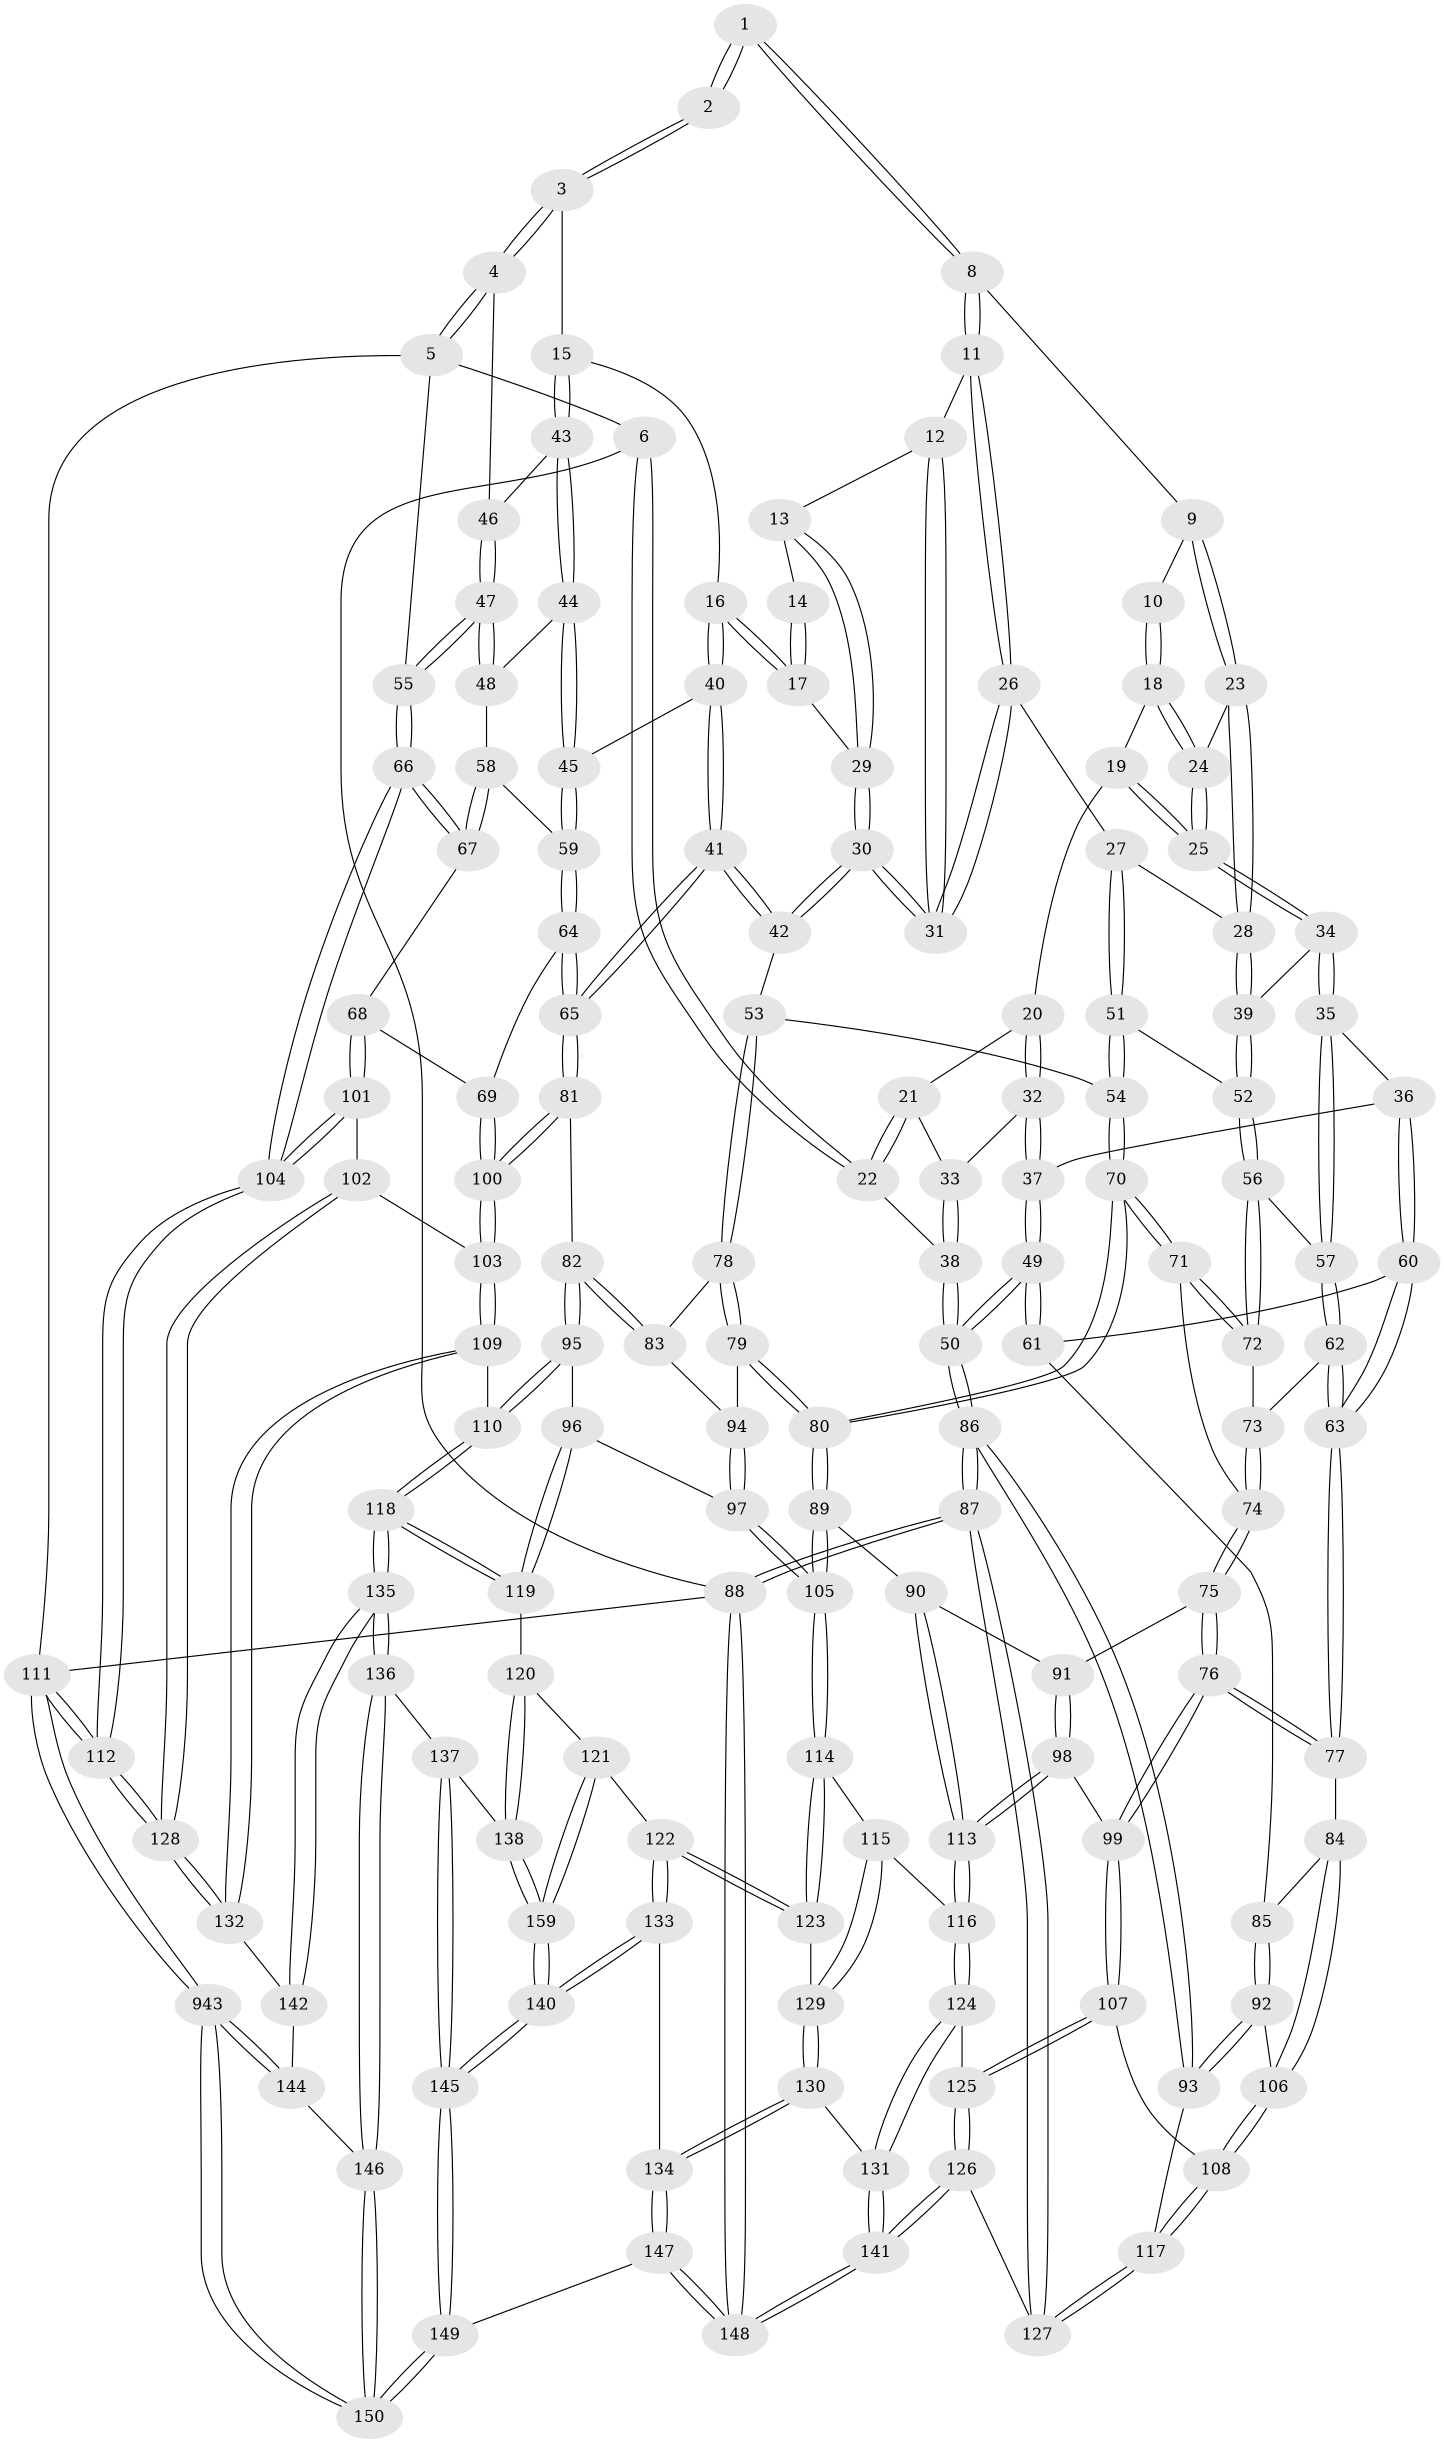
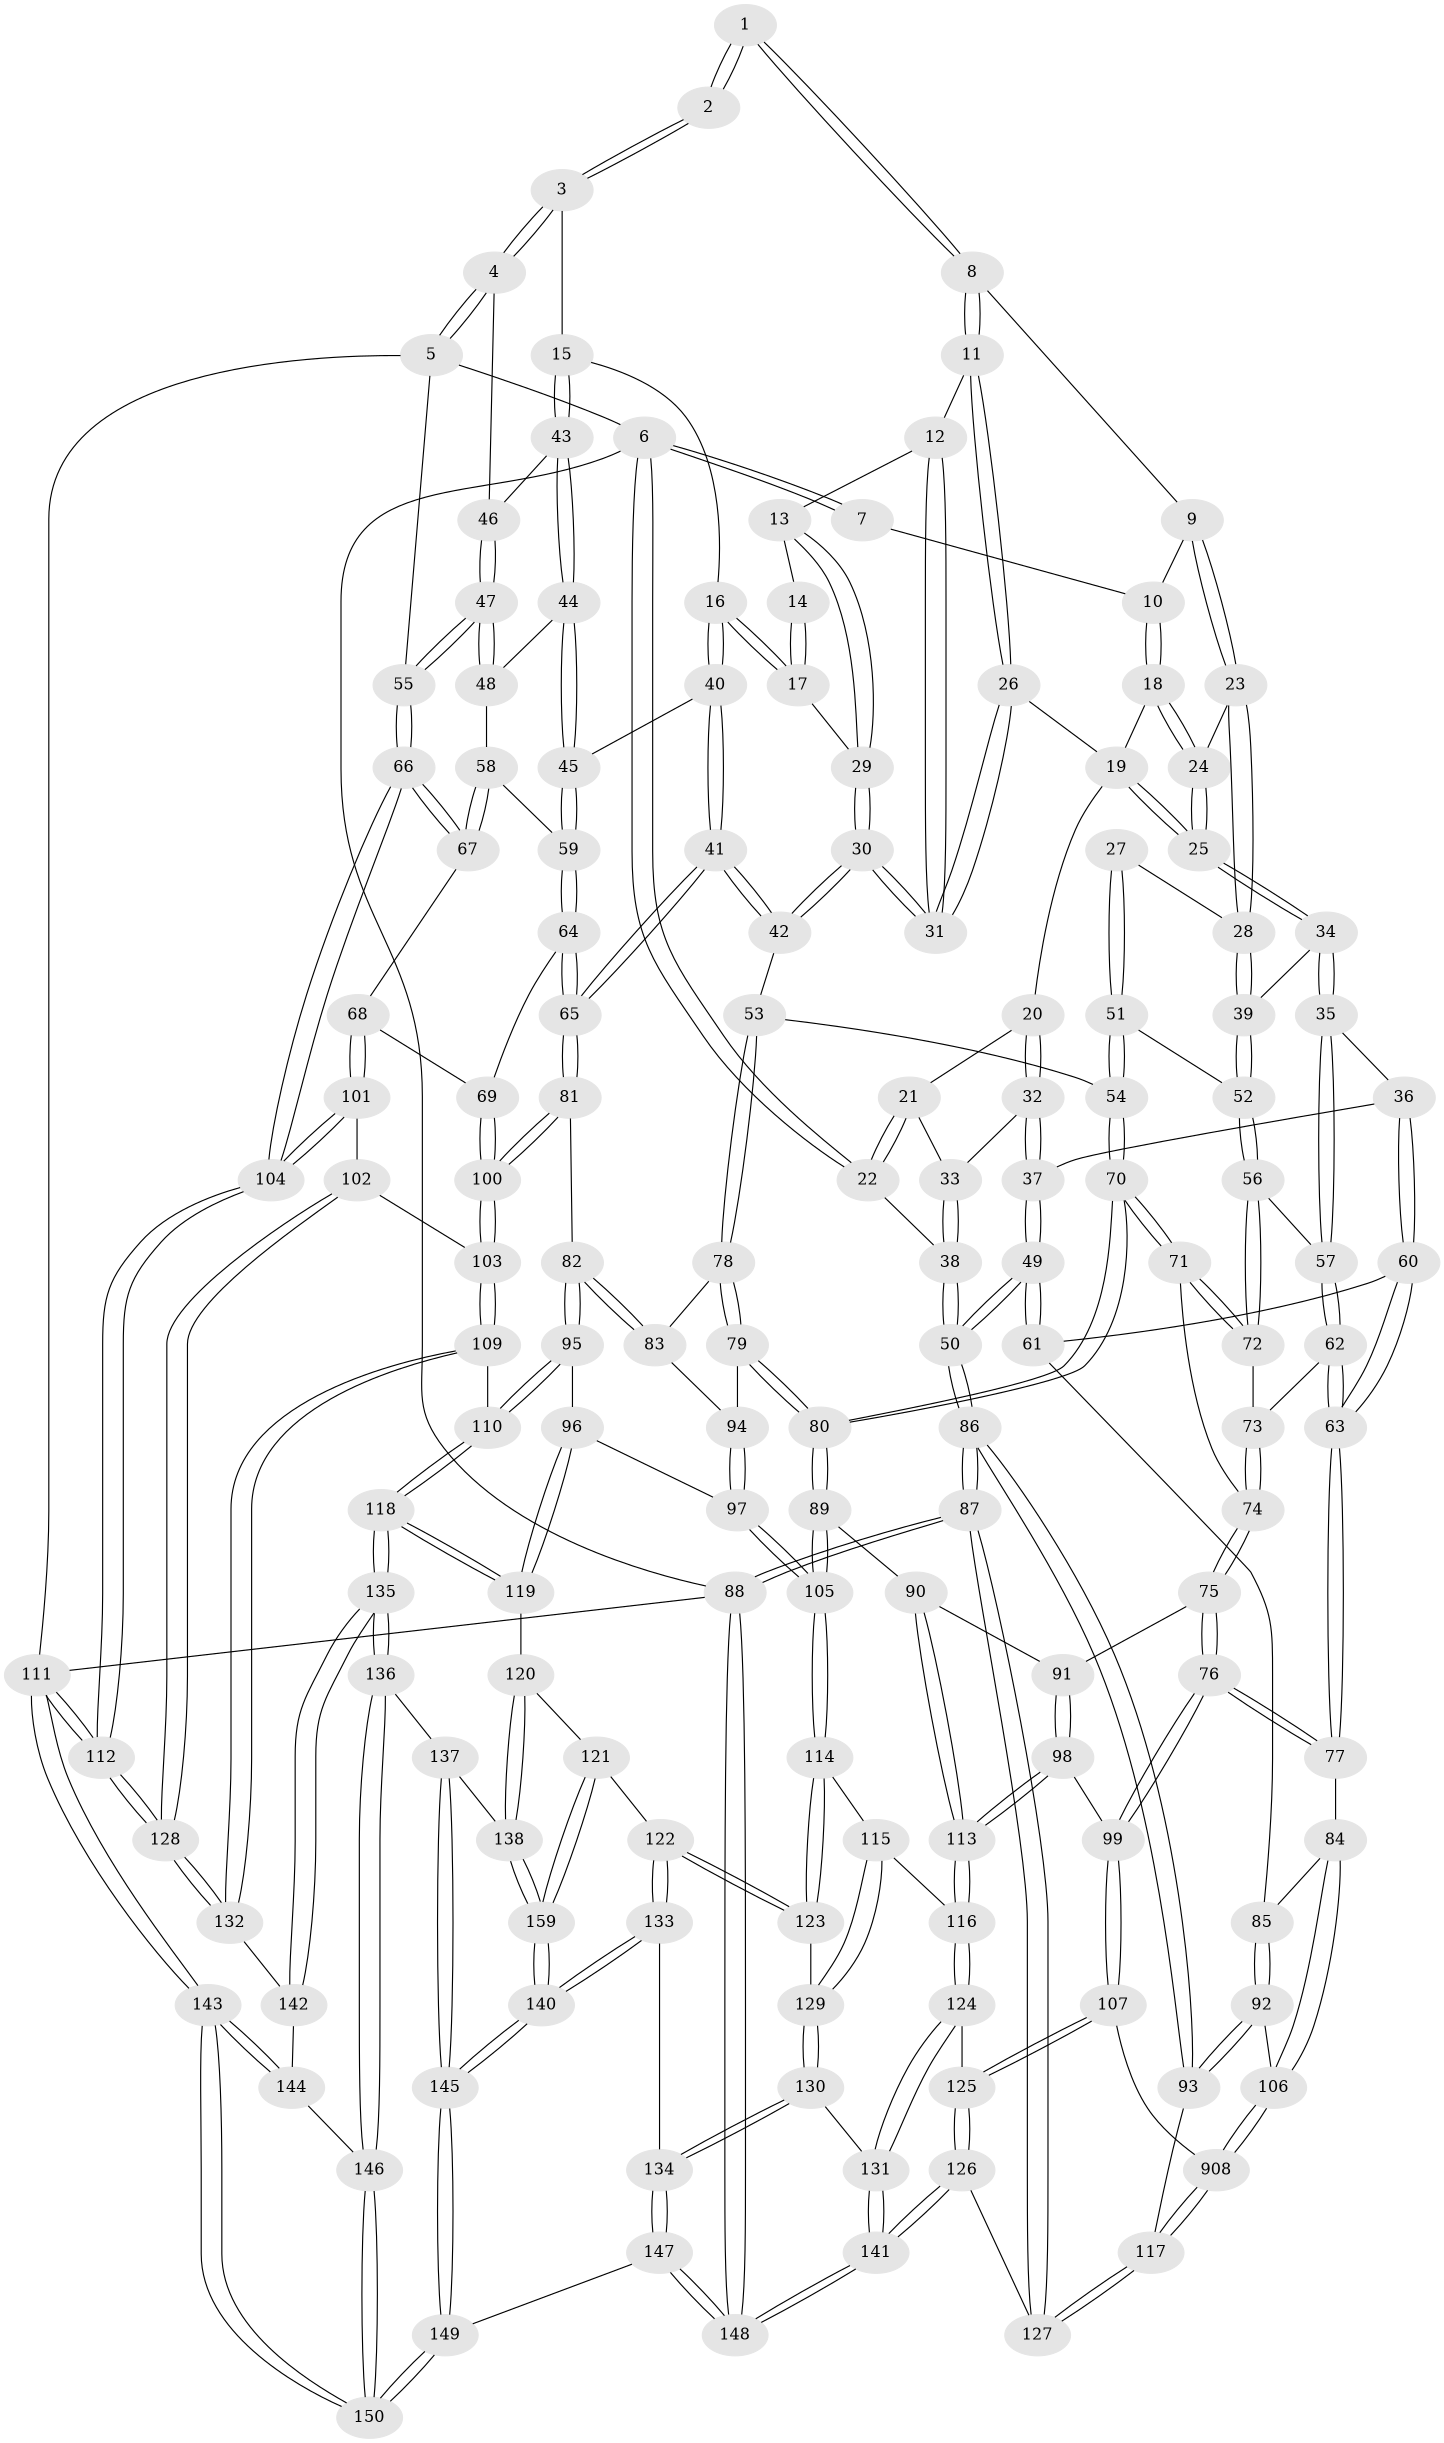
node "7": added
edge "26" -- "27": now "26" -- "19"
node "943": label "943" -> "143"
node "108": label "108" -> "908"
